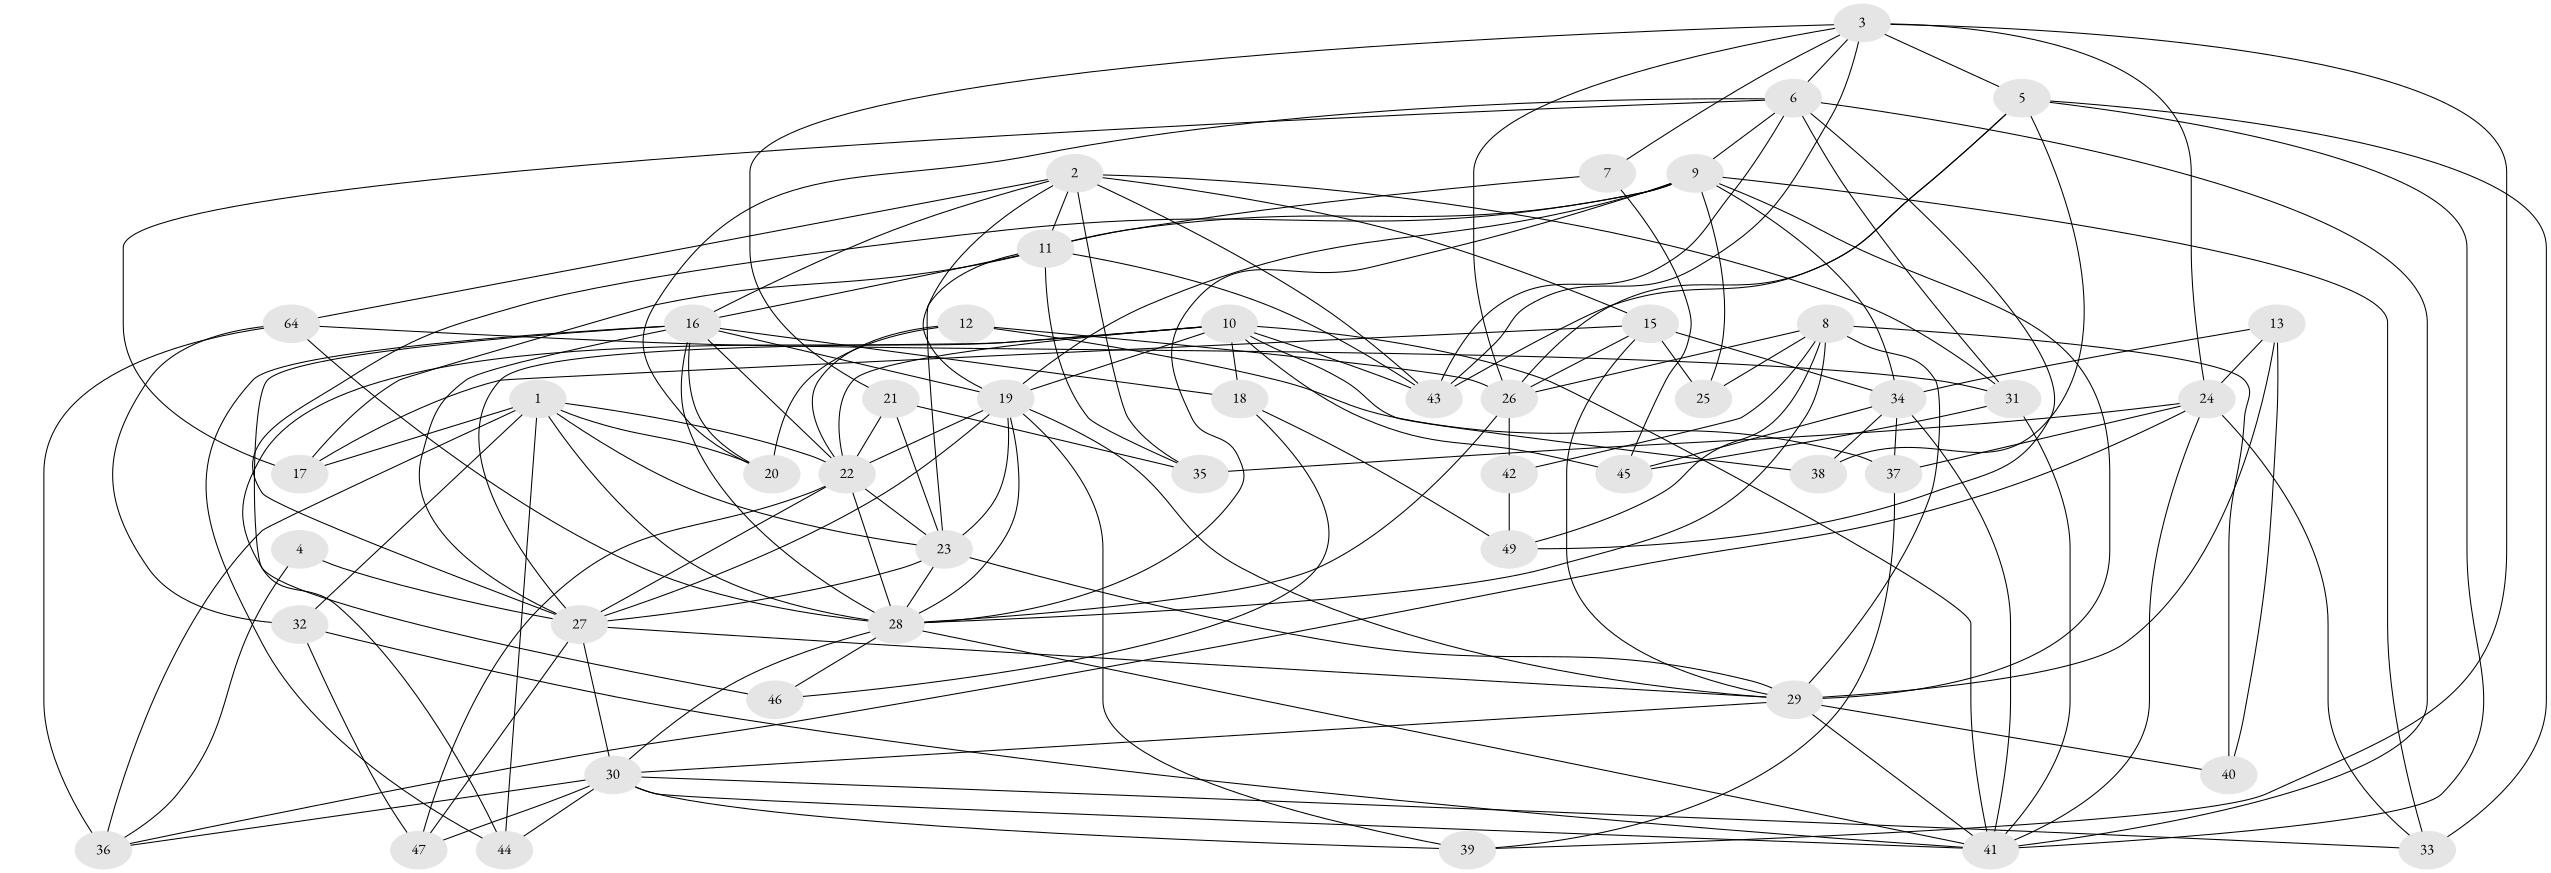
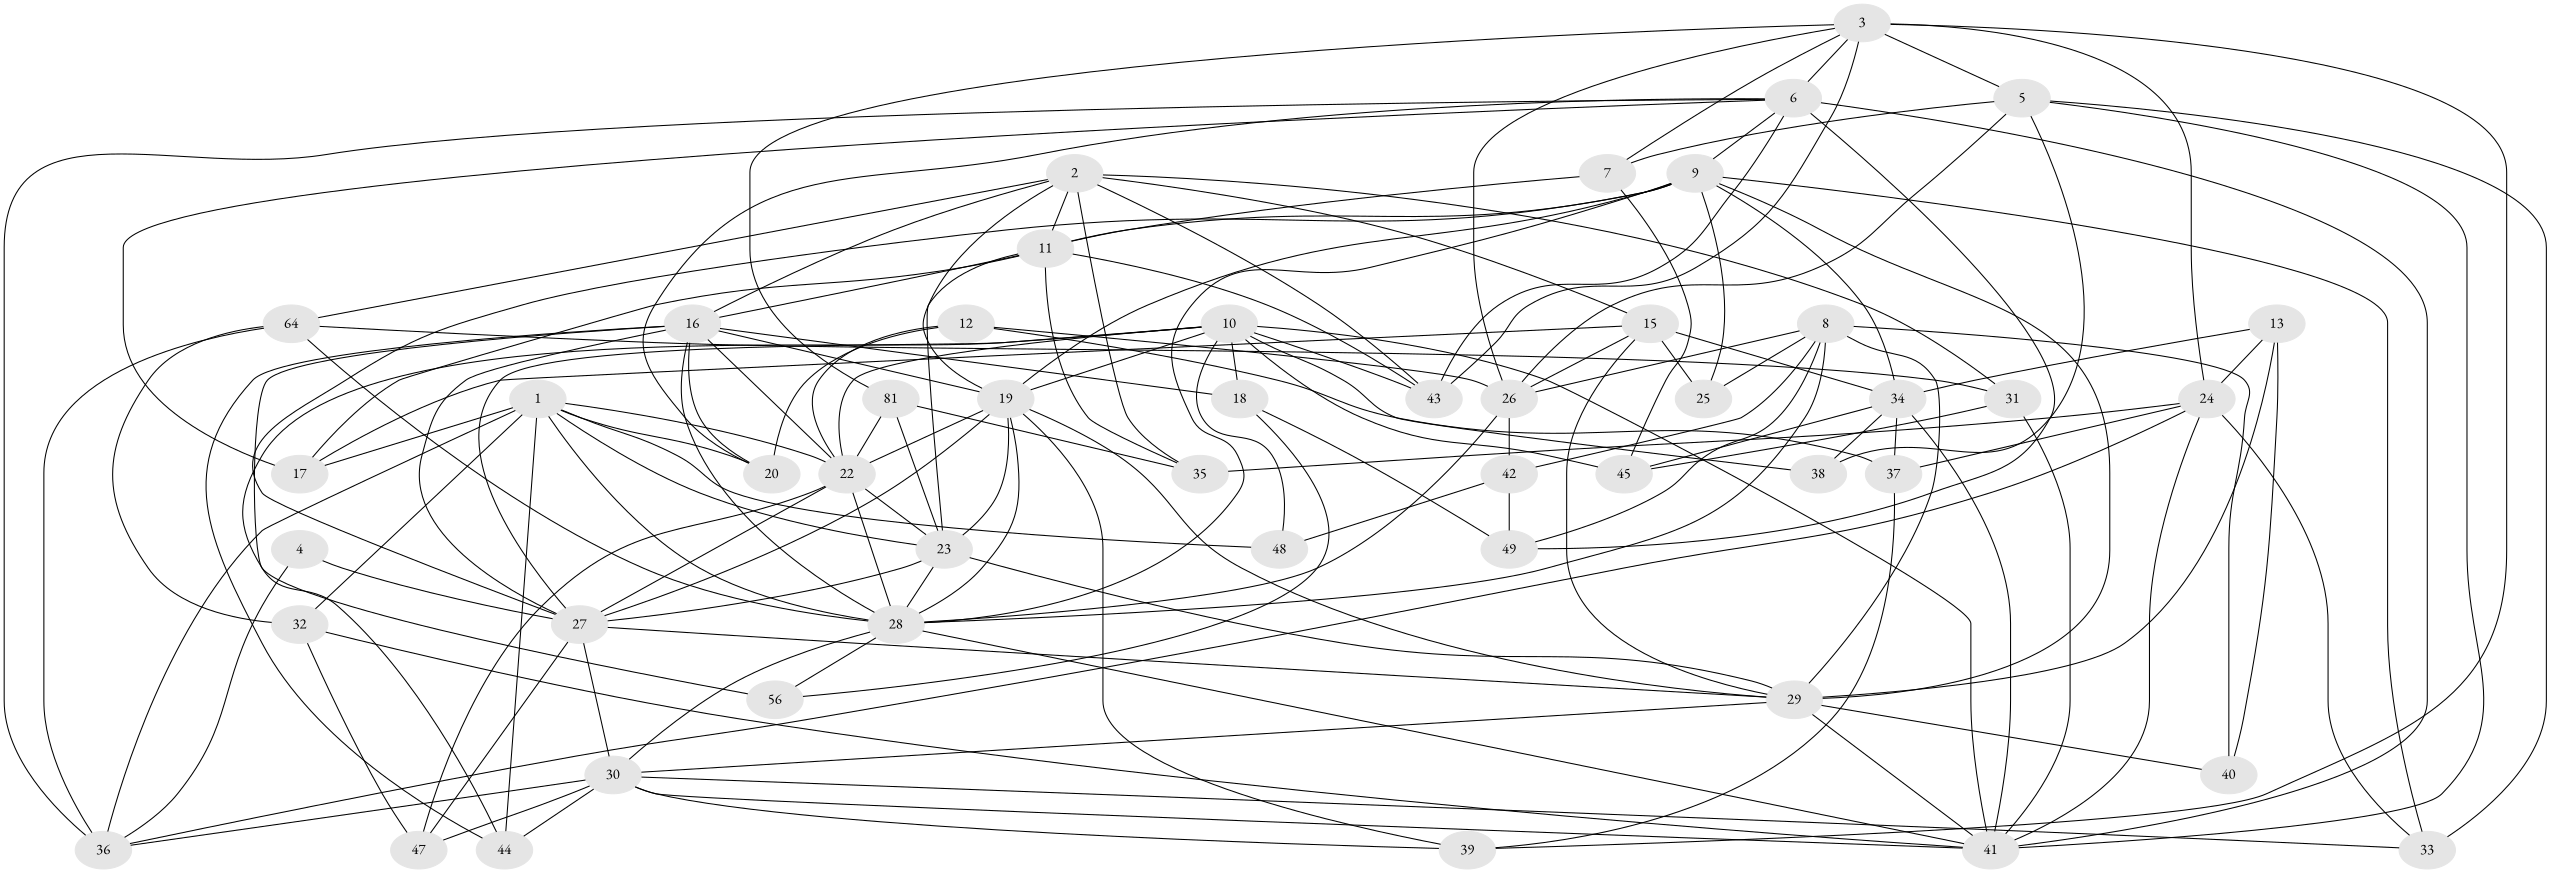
edge "6" -- "31": now "6" -- "36"
edge "5" -- "43": now "5" -- "7"
node "21": label "21" -> "81"
node "48": added
node "46": label "46" -> "56"
